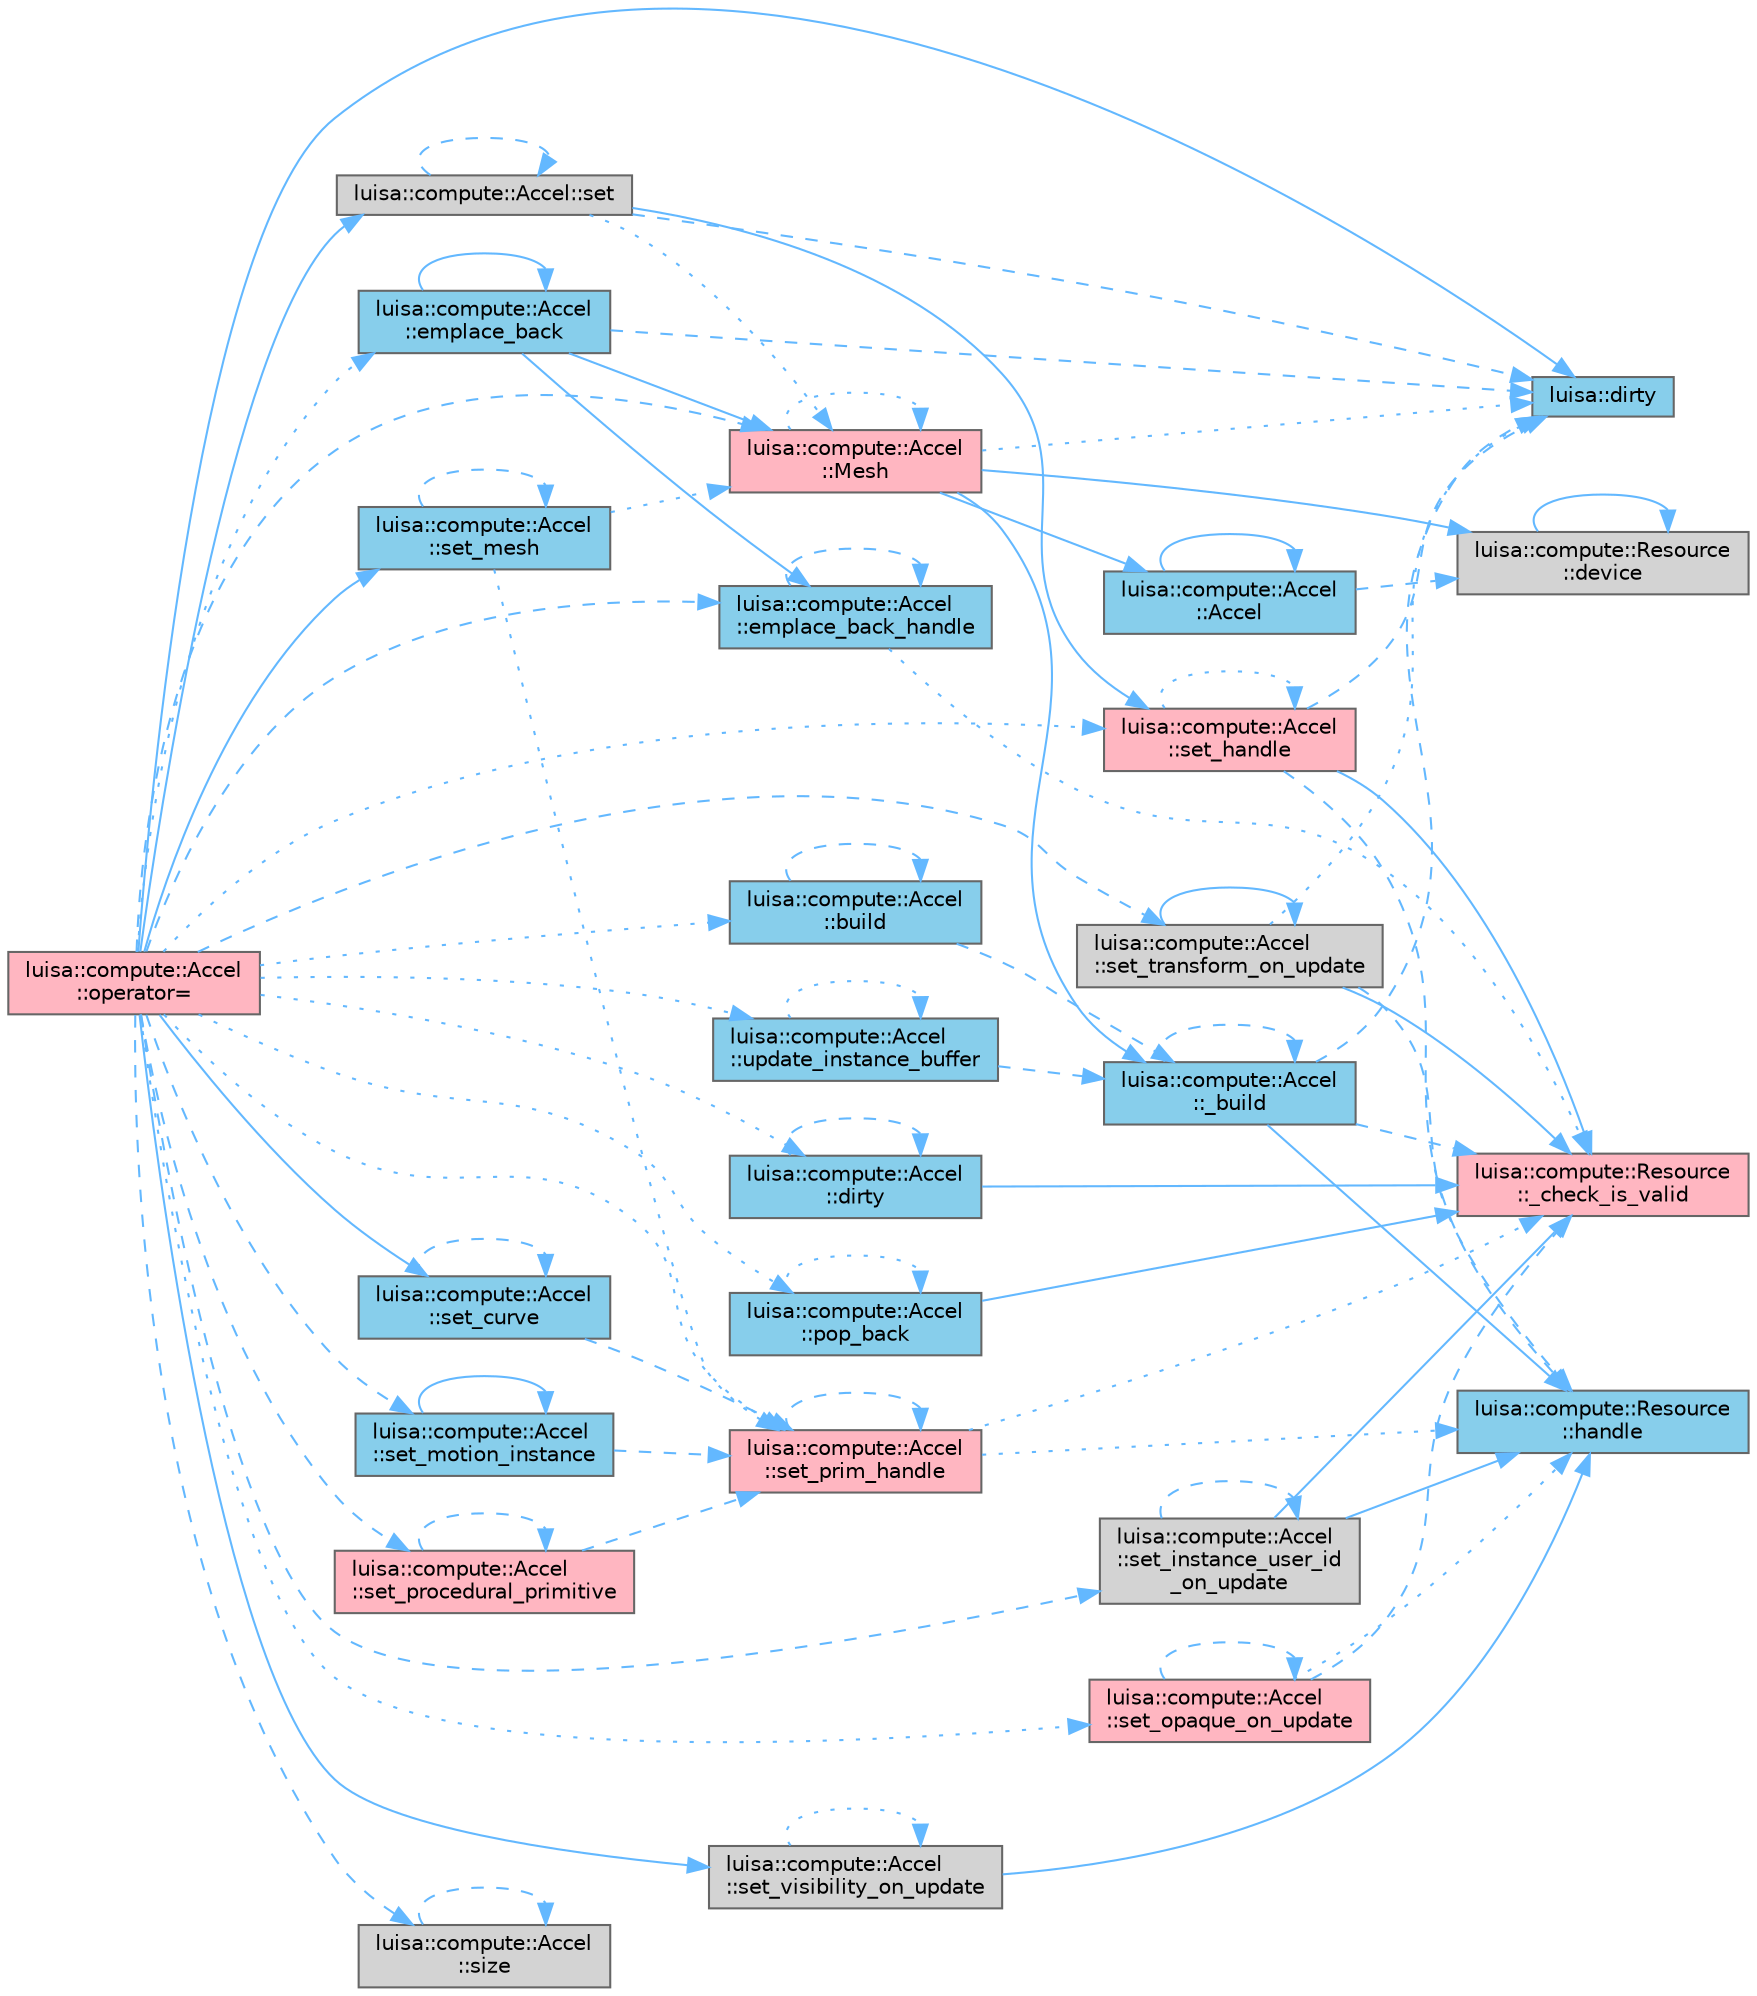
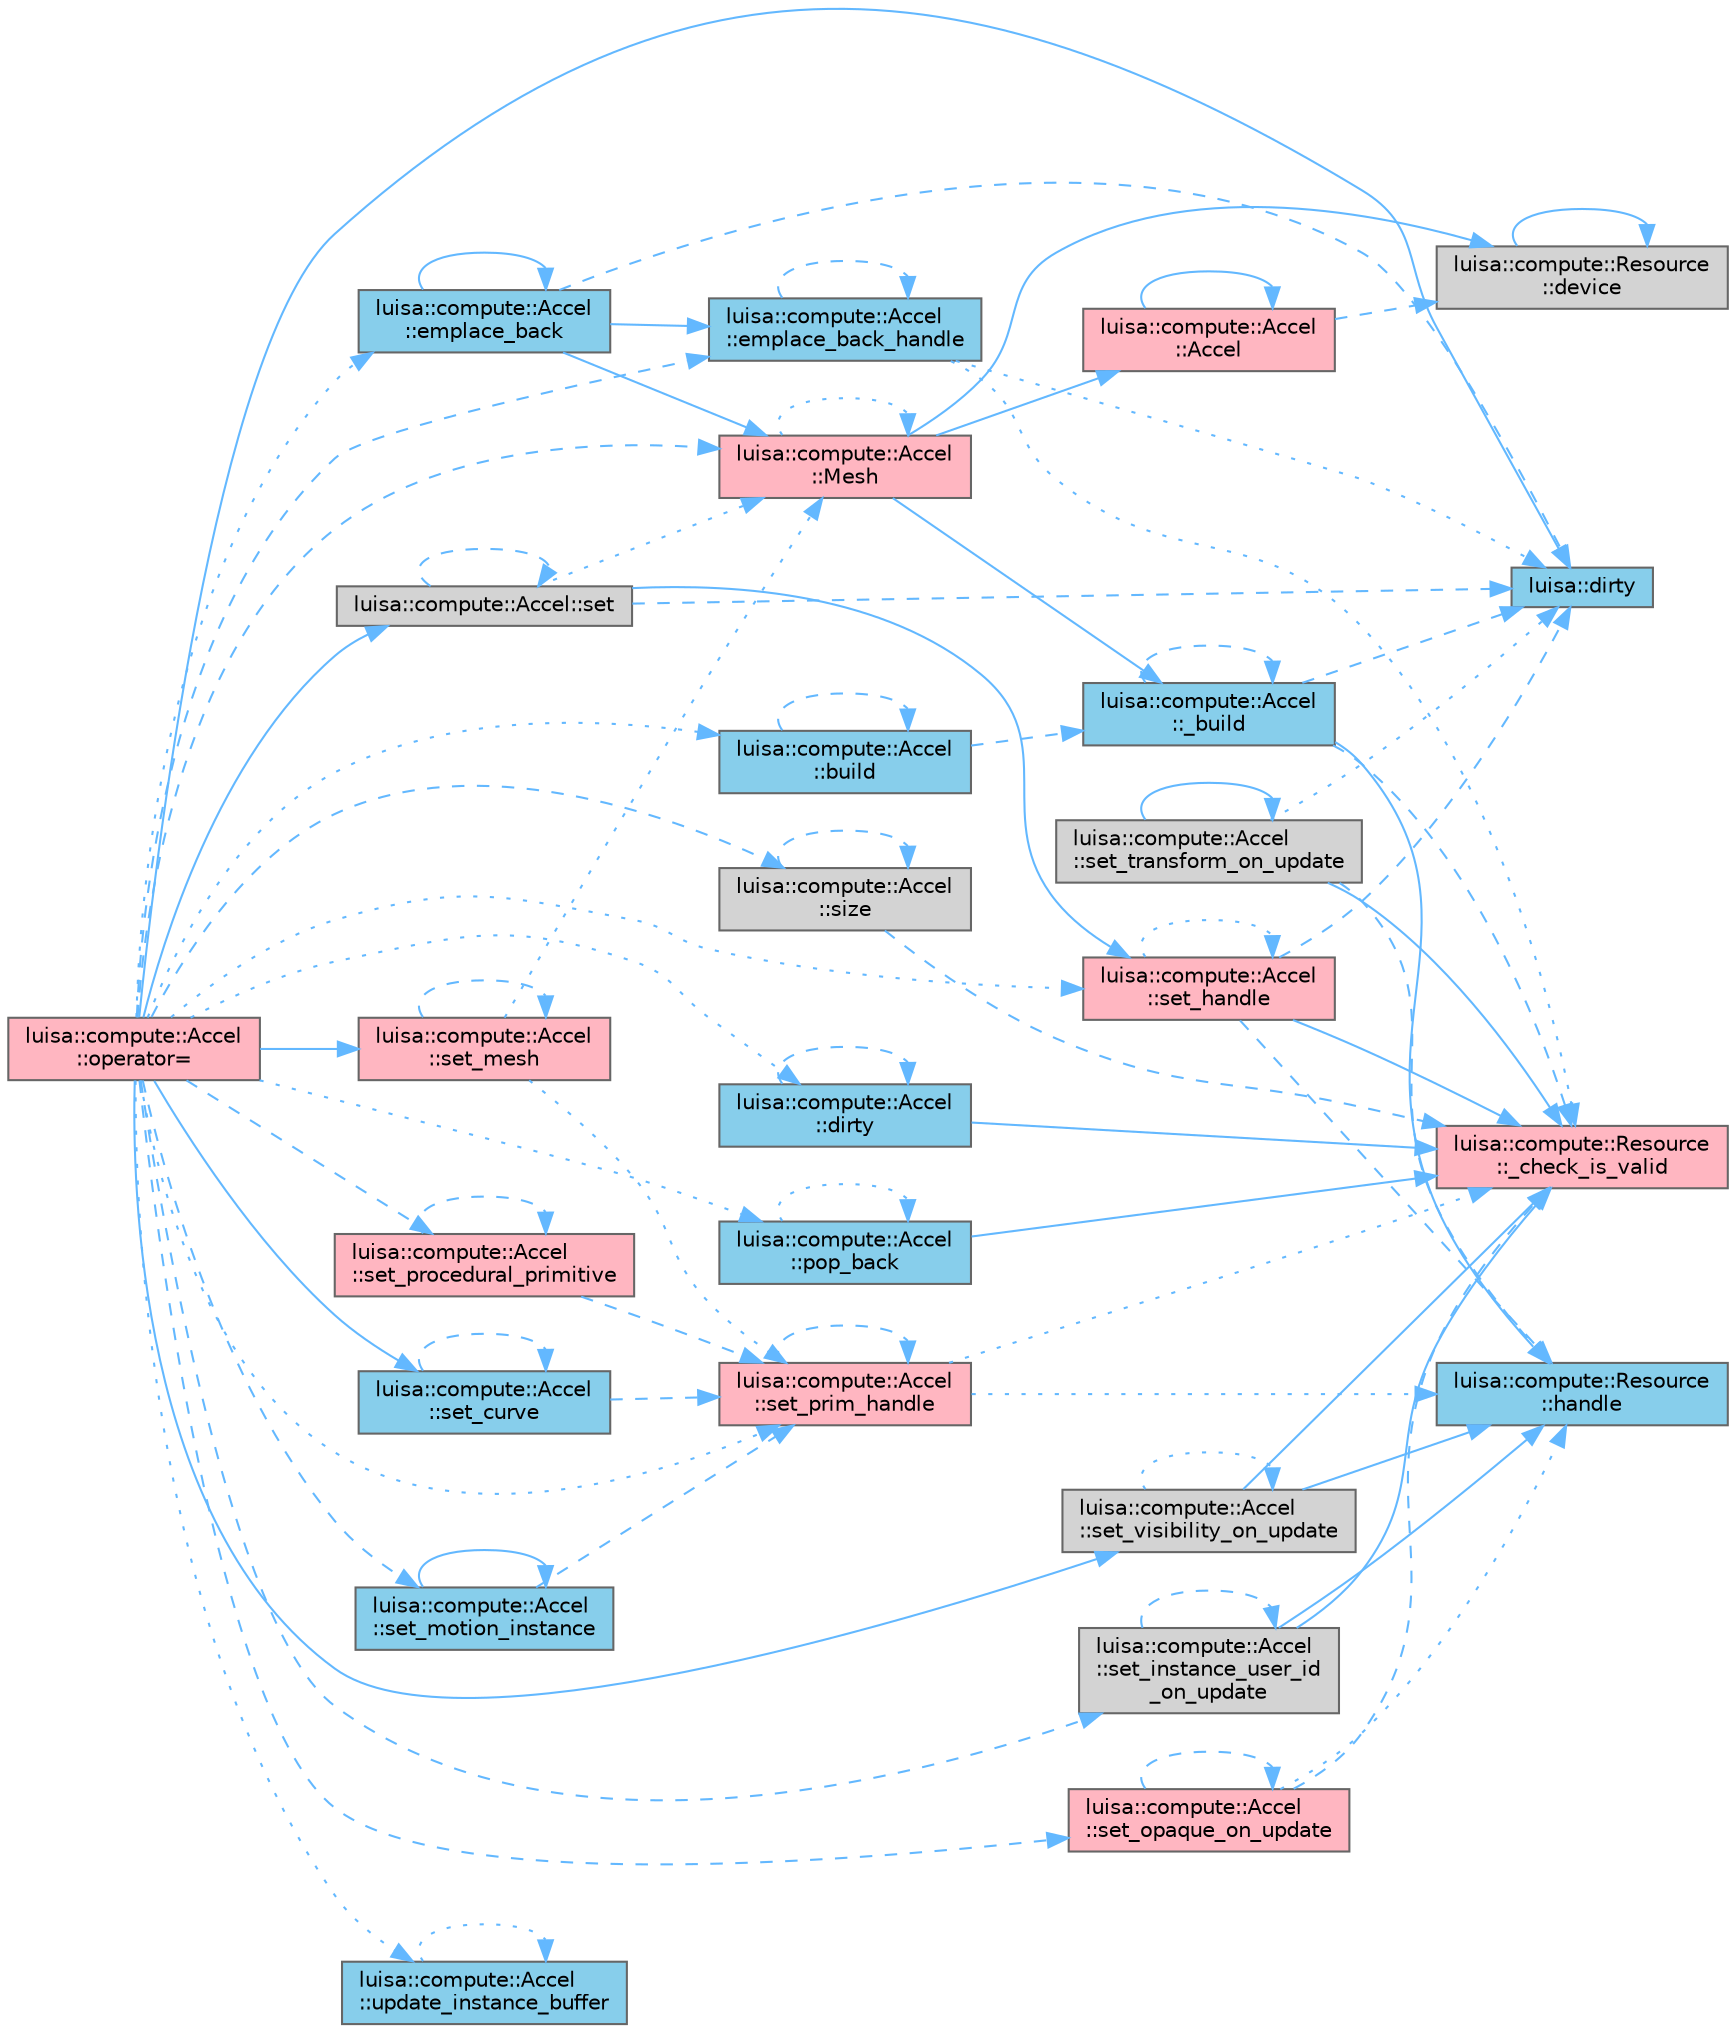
edge "luisa::compute::Accel ::Mesh" -> "luisa::dirty": now "luisa::compute::Accel ::emplace_back_handle" -> "luisa::dirty"
node "luisa::compute::Accel ::set_mesh": fillcolor skyblue -> lightpink
node "luisa::compute::Accel ::Accel": fillcolor skyblue -> lightpink
edge "luisa::compute::Accel ::operator=" -> "luisa::compute::Accel ::set_transform_on_update": removed
edge "luisa::compute::Accel ::size" -> "luisa::compute::Resource ::_check_is_valid": added
edge "luisa::compute::Accel ::update_instance_buffer" -> "luisa::compute::Accel ::_build": removed
edge "luisa::compute::Accel ::set_visibility_on_update" -> "luisa::compute::Resource ::_check_is_valid": added
edge "luisa::compute::Accel ::operator=" -> "luisa::compute::Accel ::set_opaque_on_update": style dotted -> dashed
